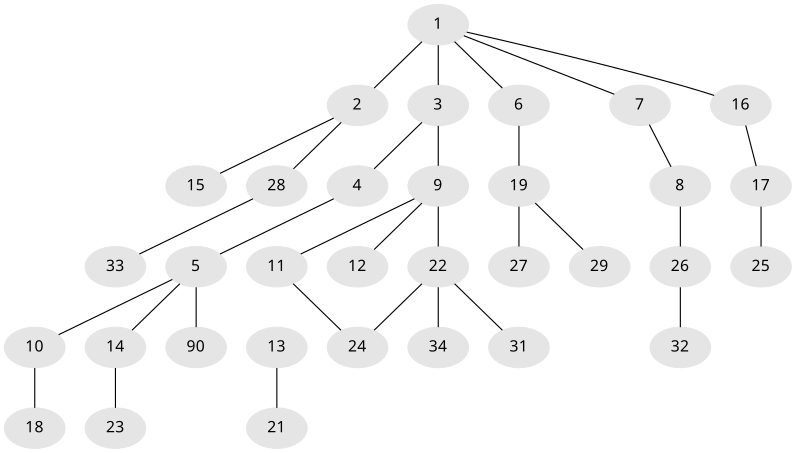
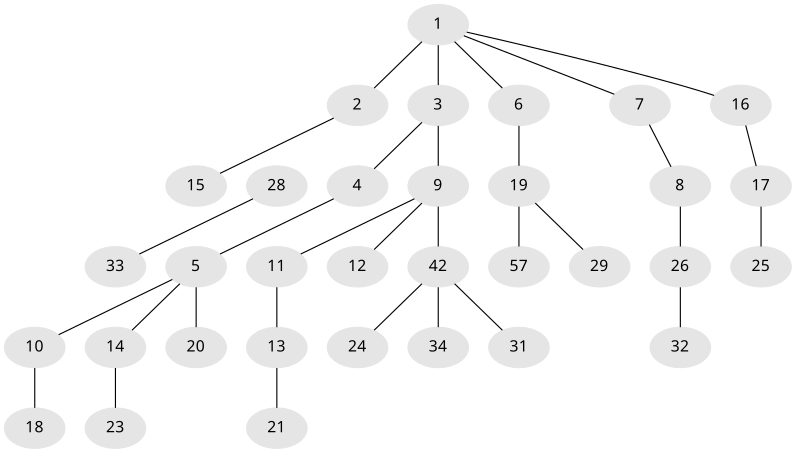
edge "2" -- "28": removed
node "22": label "22" -> "42"
node "27": label "27" -> "57"
edge "11" -- "24": now "11" -- "13"
node "90": label "90" -> "20"
